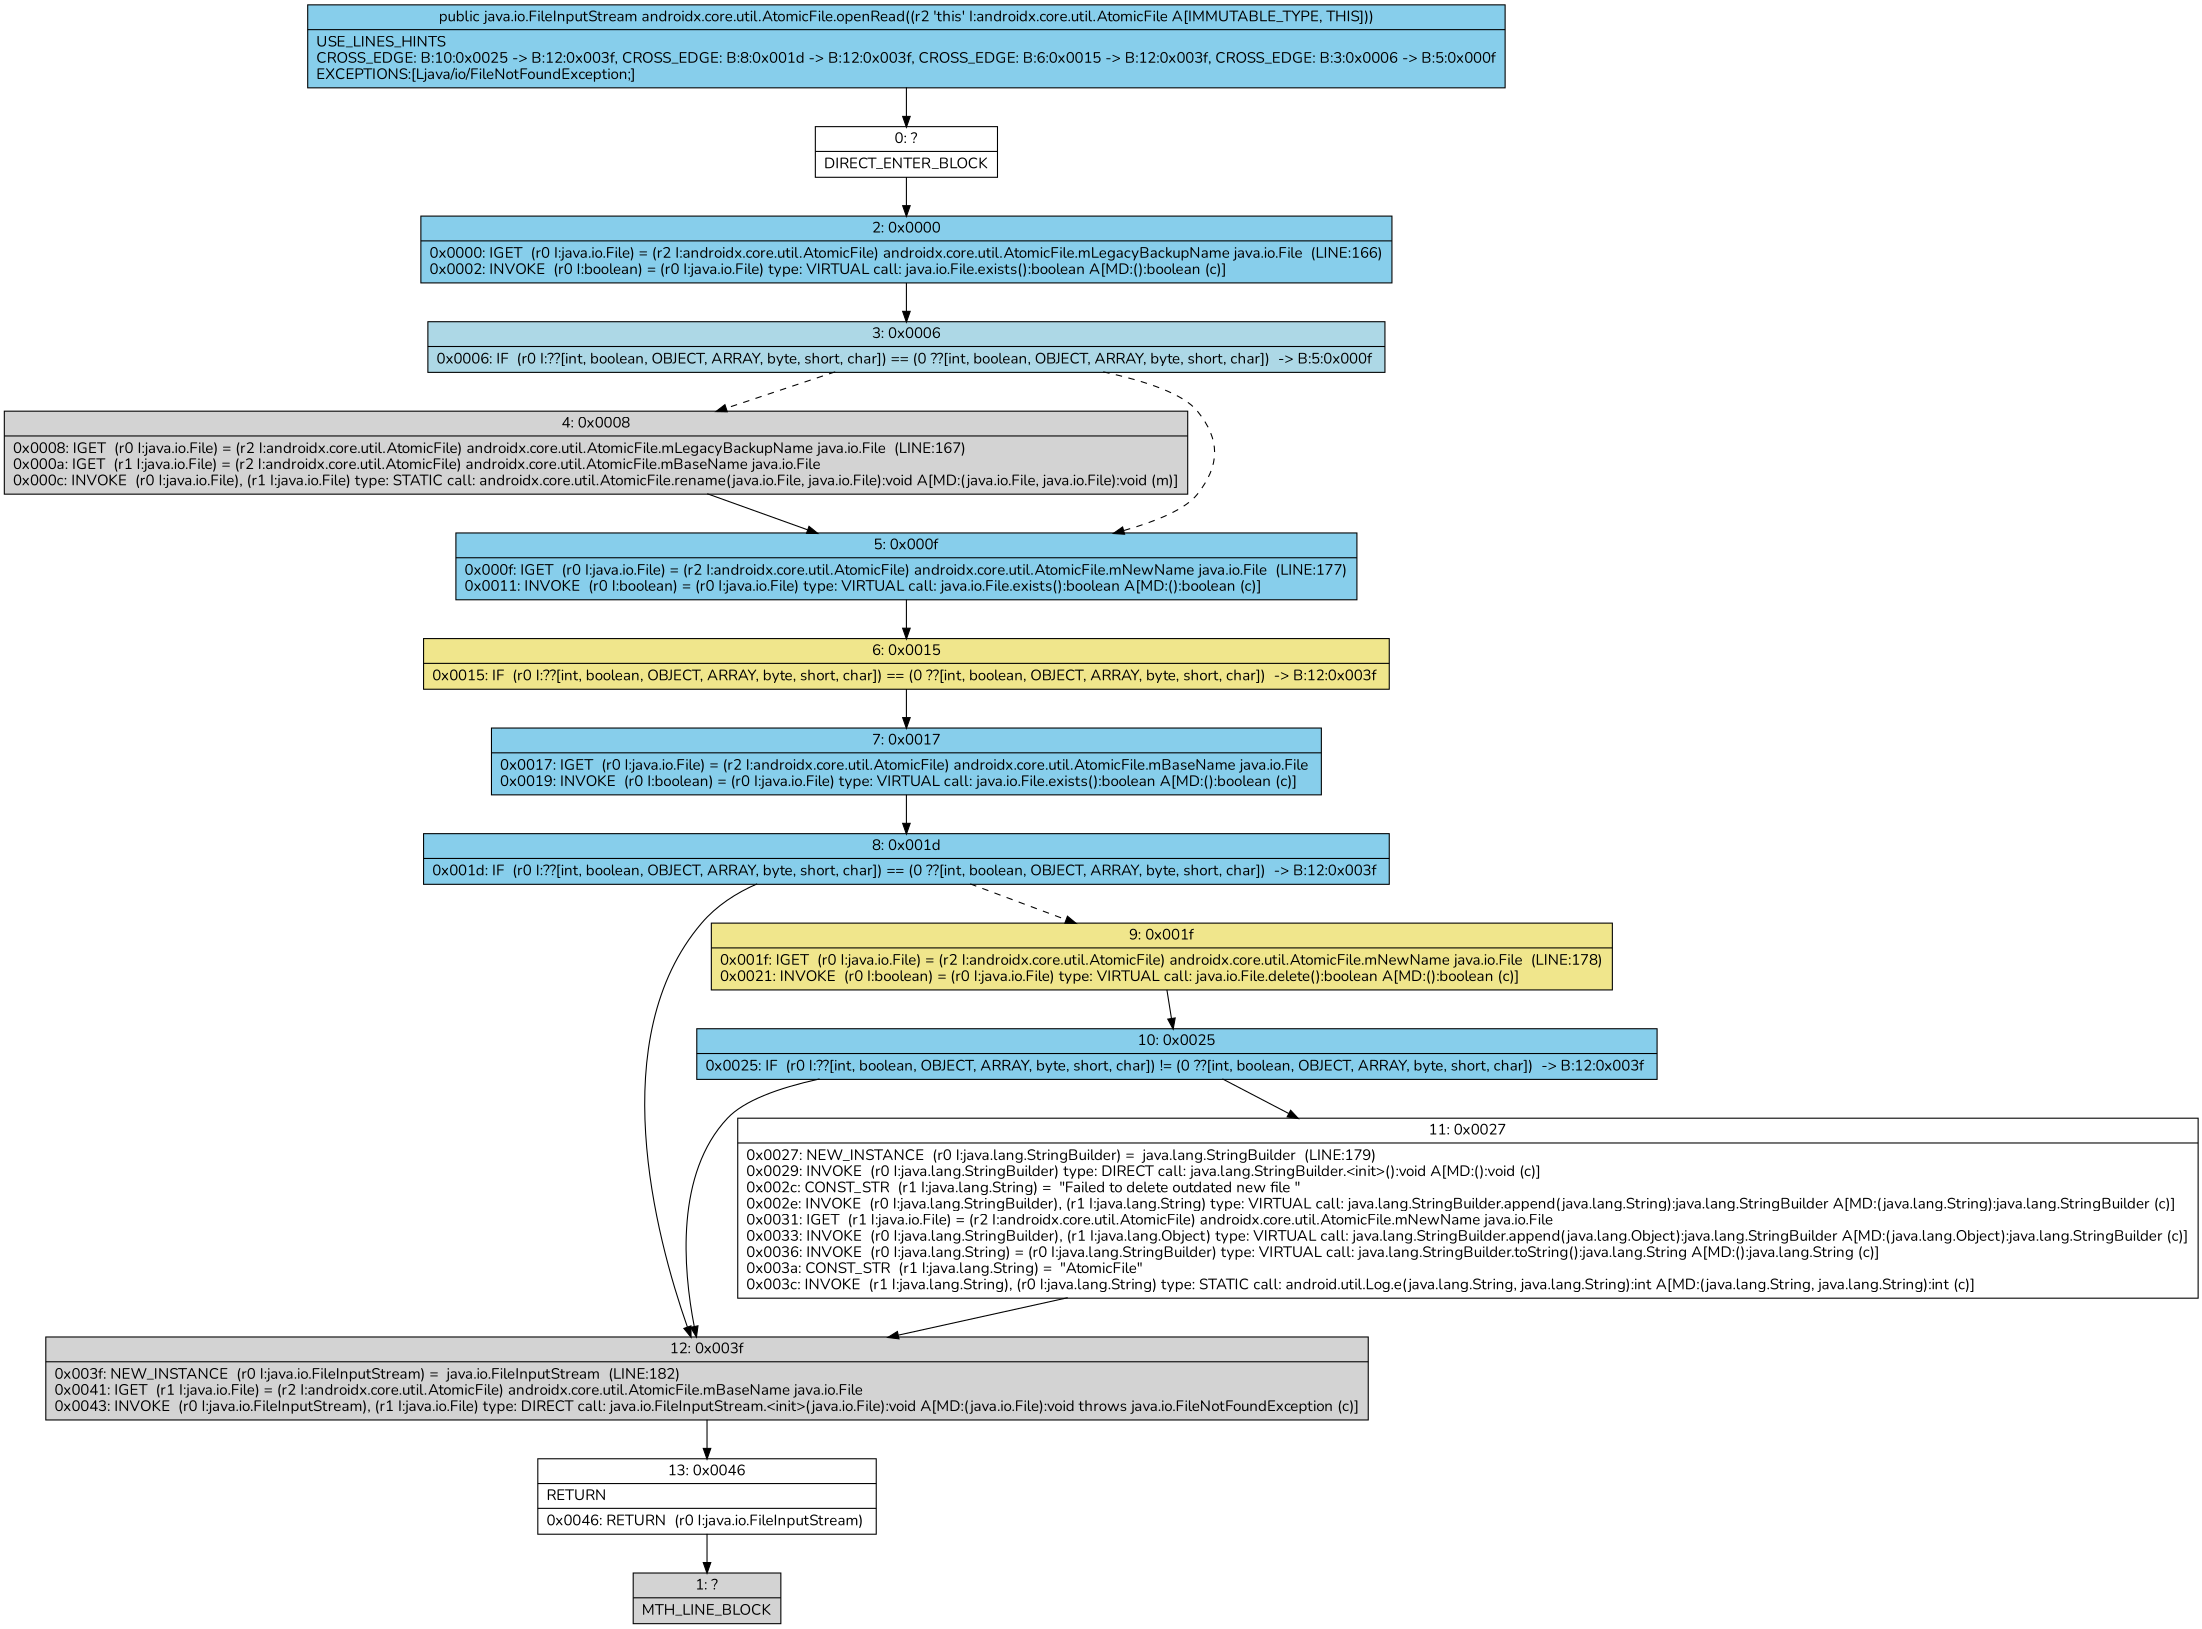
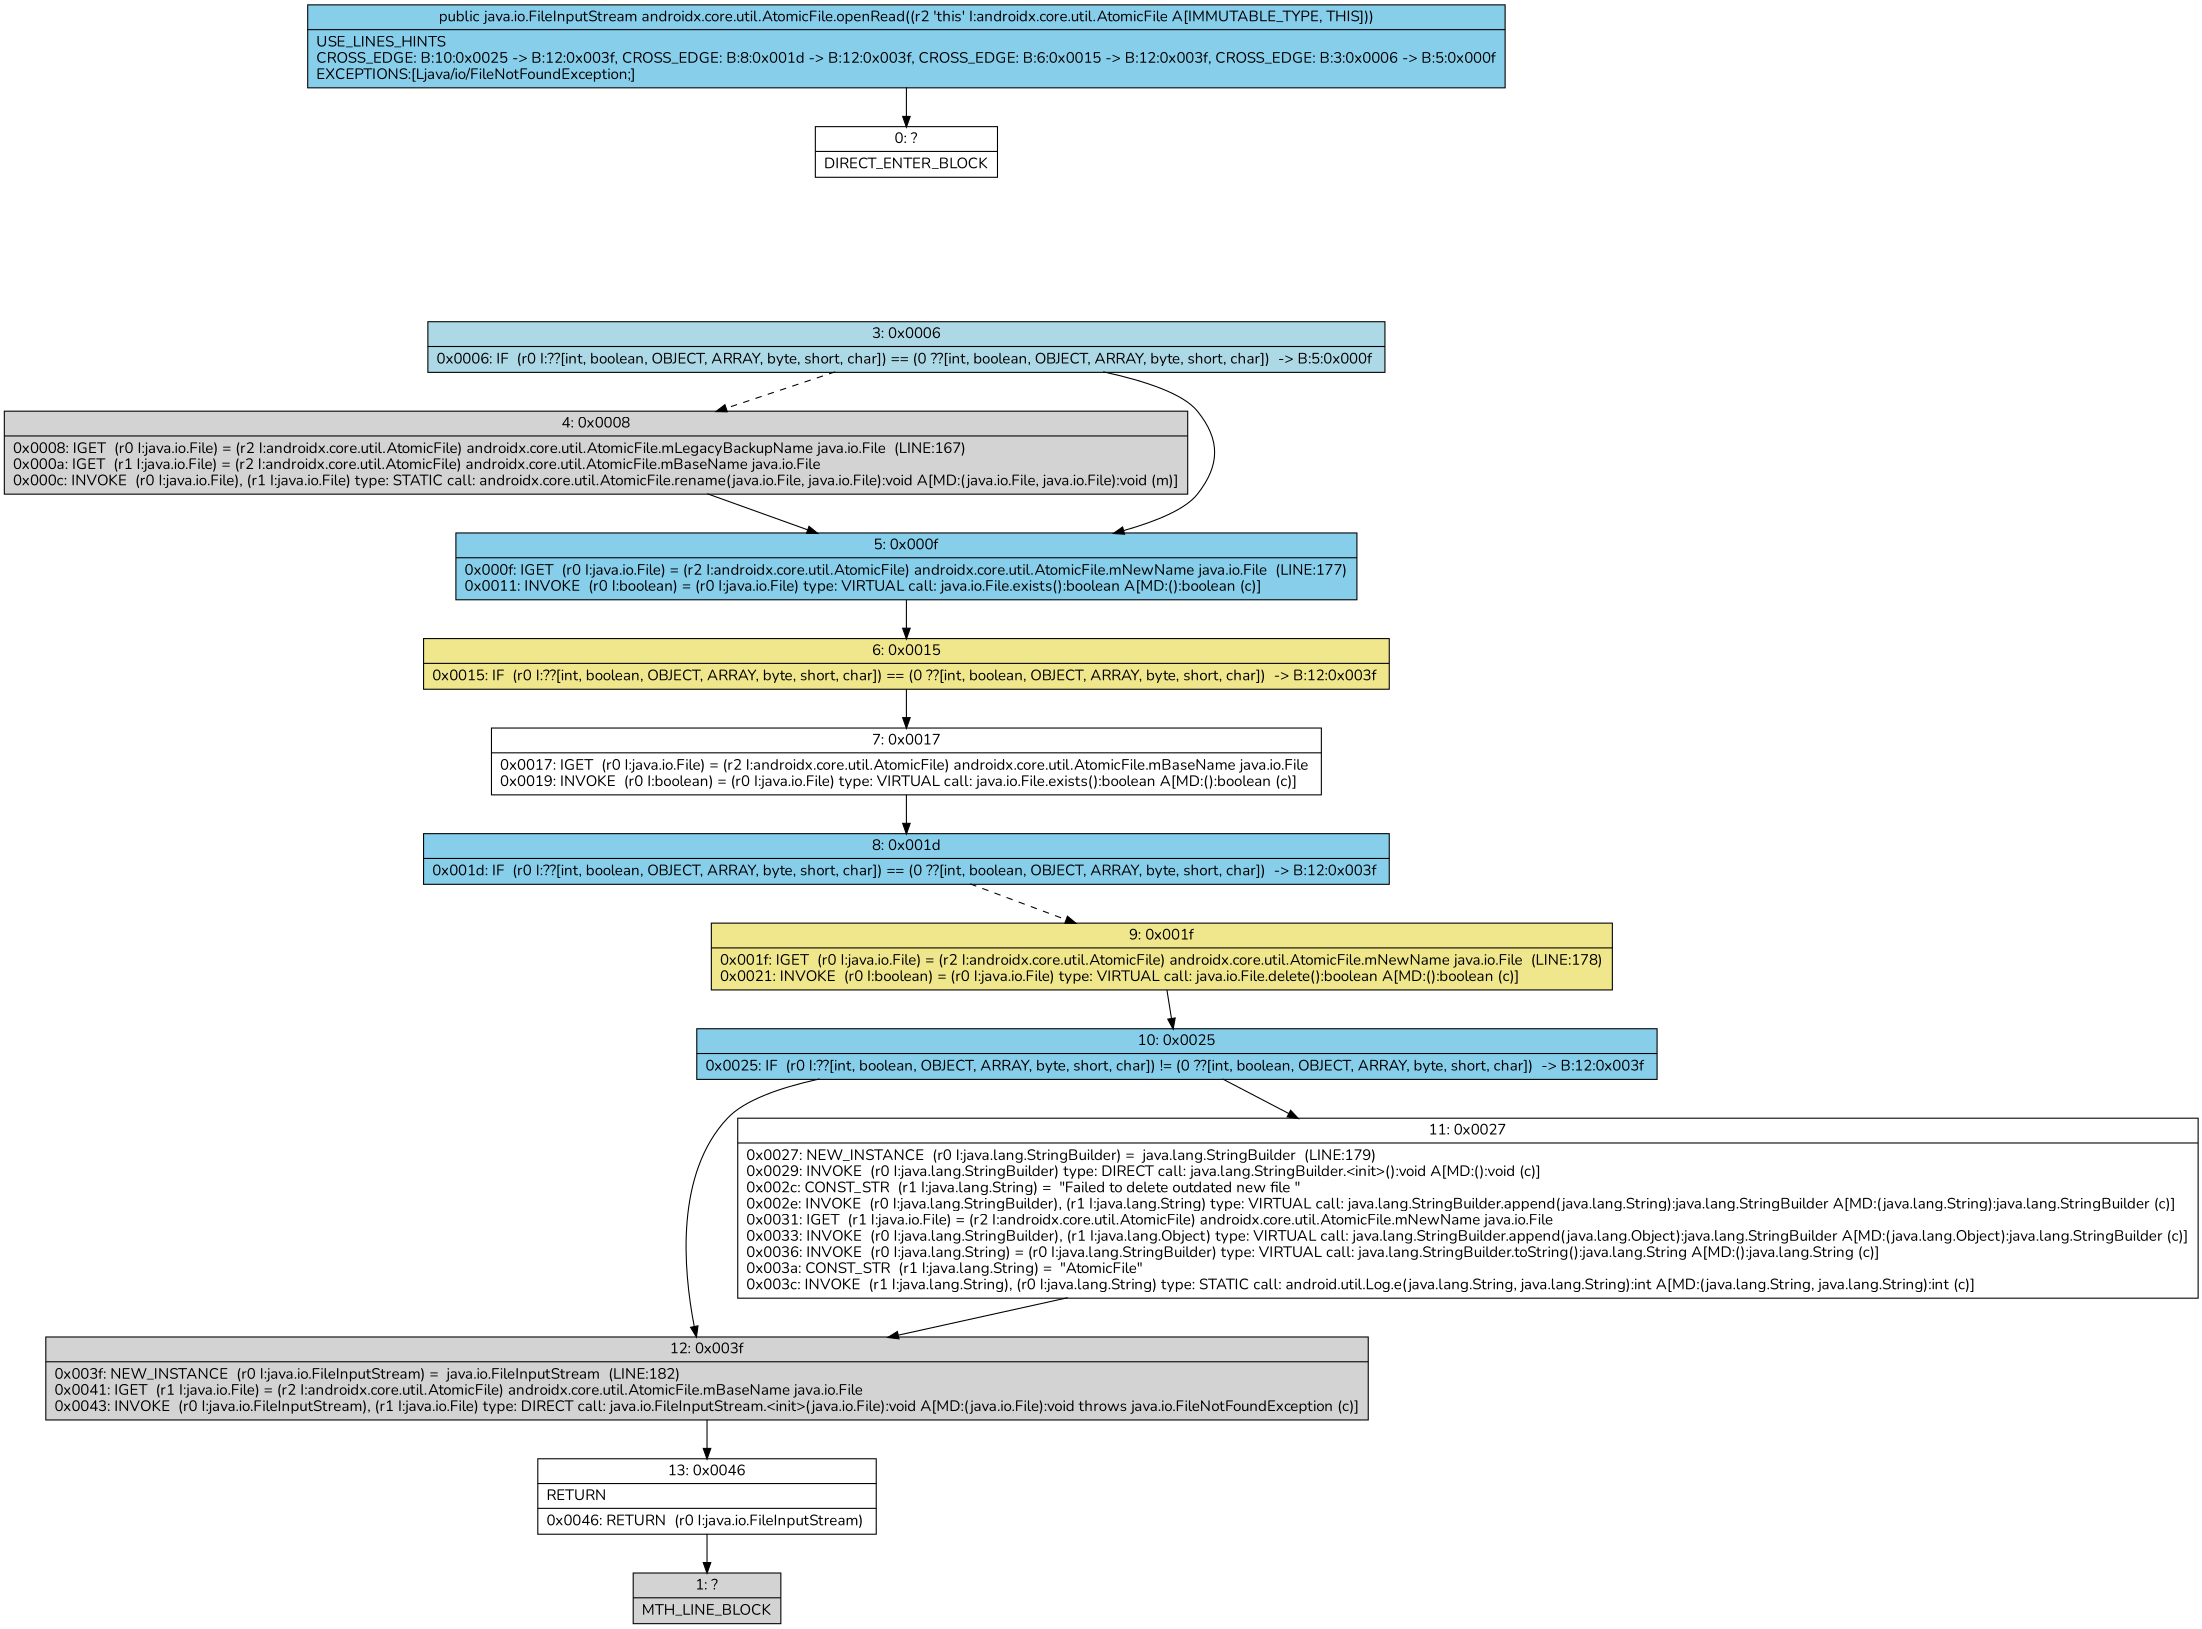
node "2: 0x0000": removed
edge "3: 0x0006" -> "5: 0x000f": style dashed -> solid
node "7: 0x0017": fillcolor skyblue -> white
edge "8: 0x001d" -> "12: 0x003f": removed
